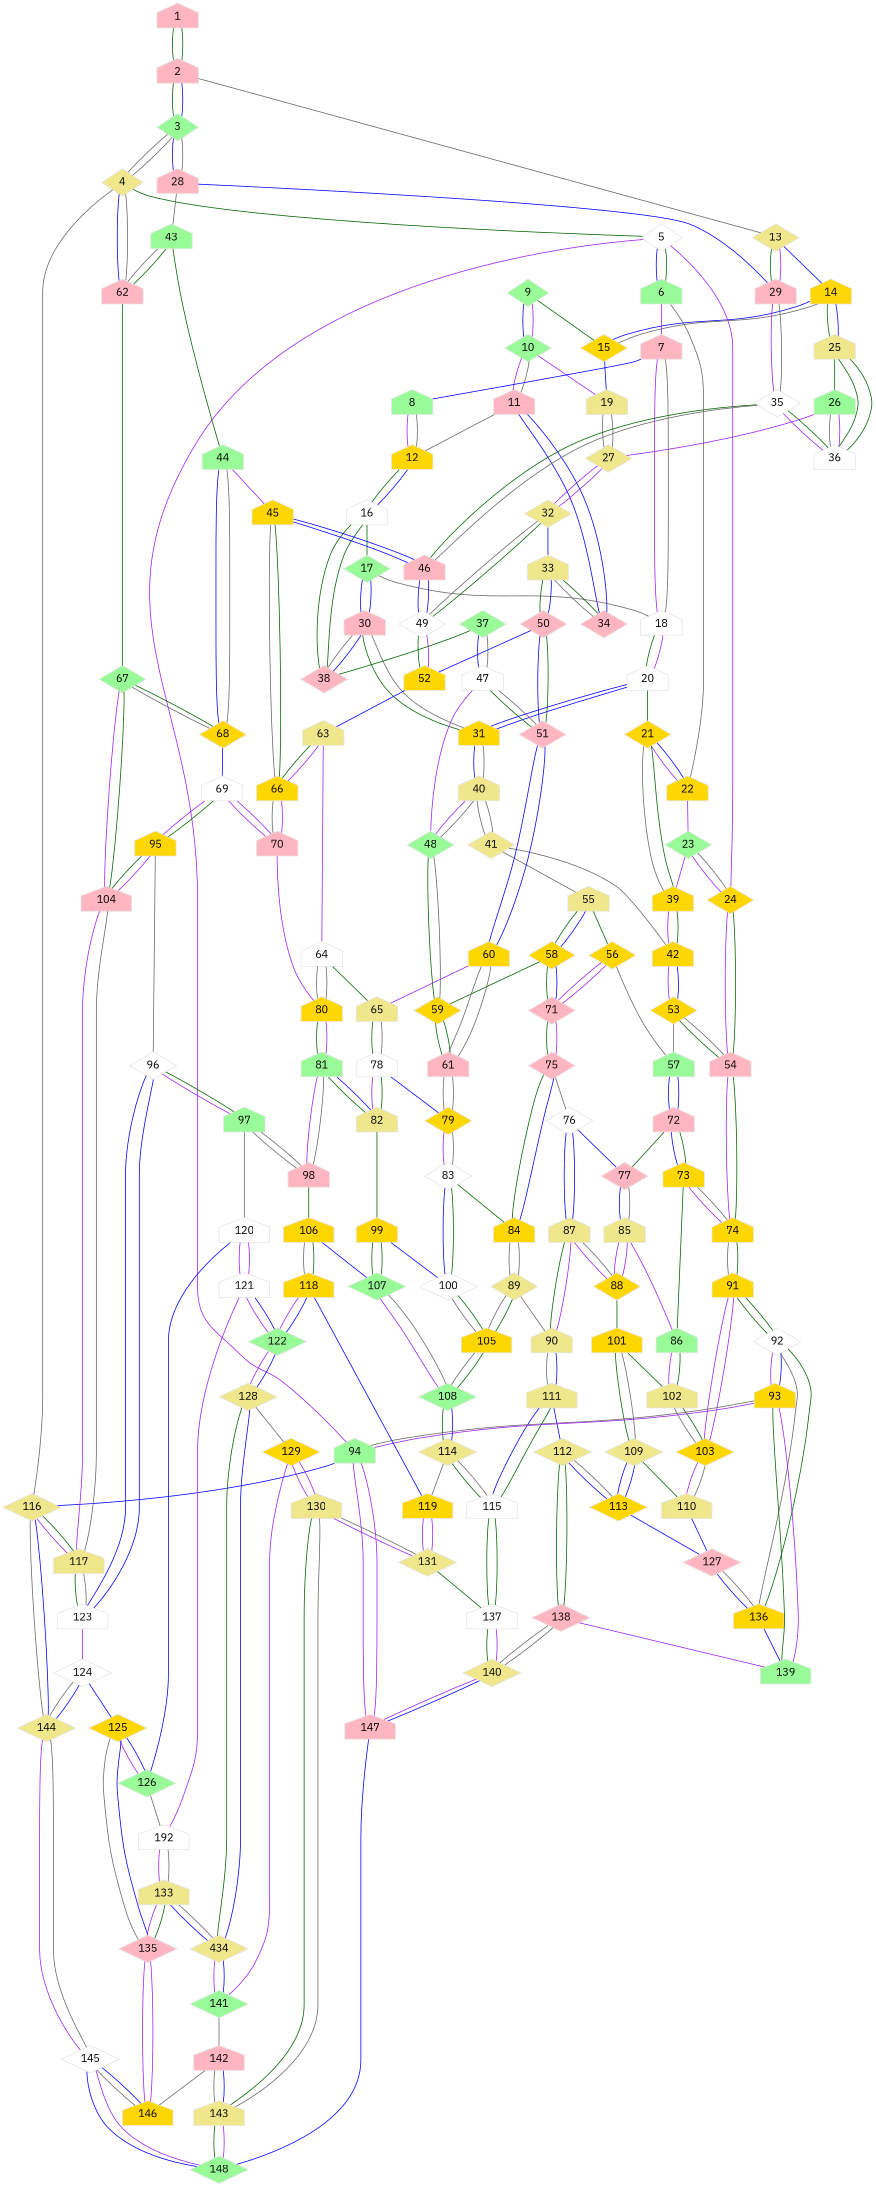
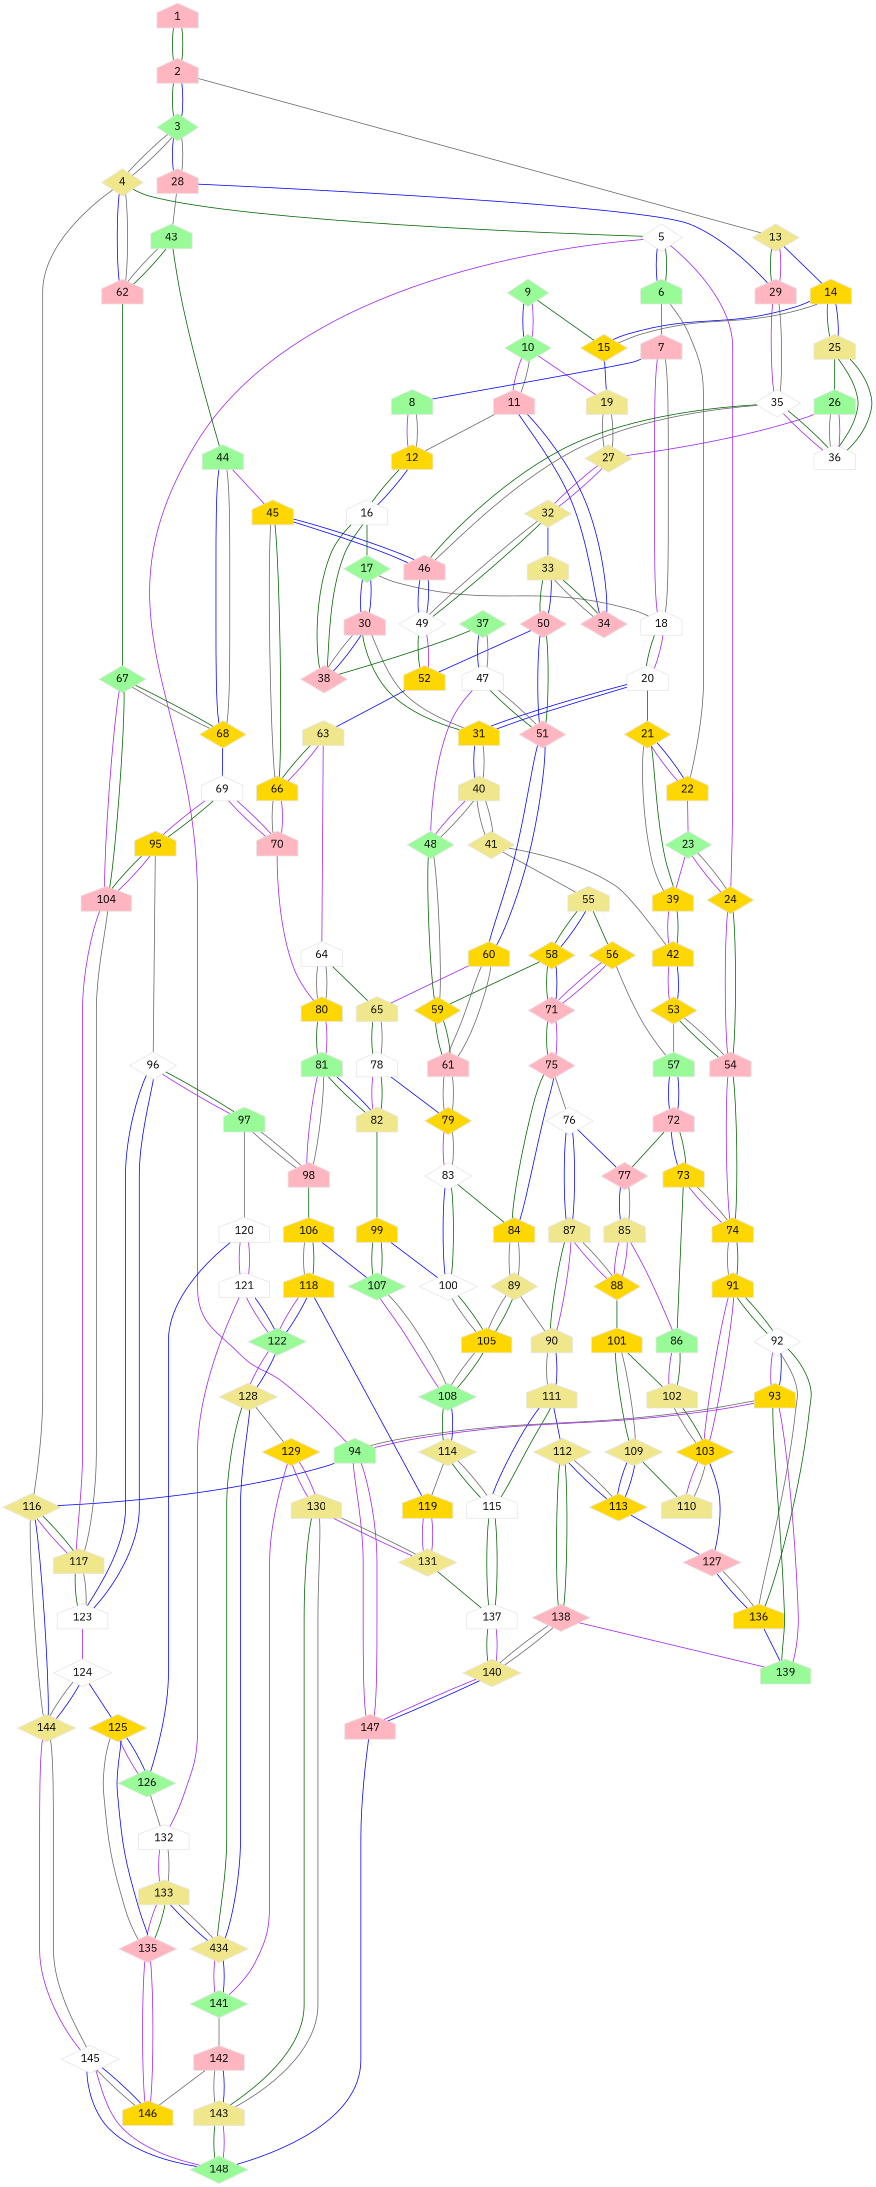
edge "110" -- "127": now "103" -- "127"
node "192": label "192" -> "132"
